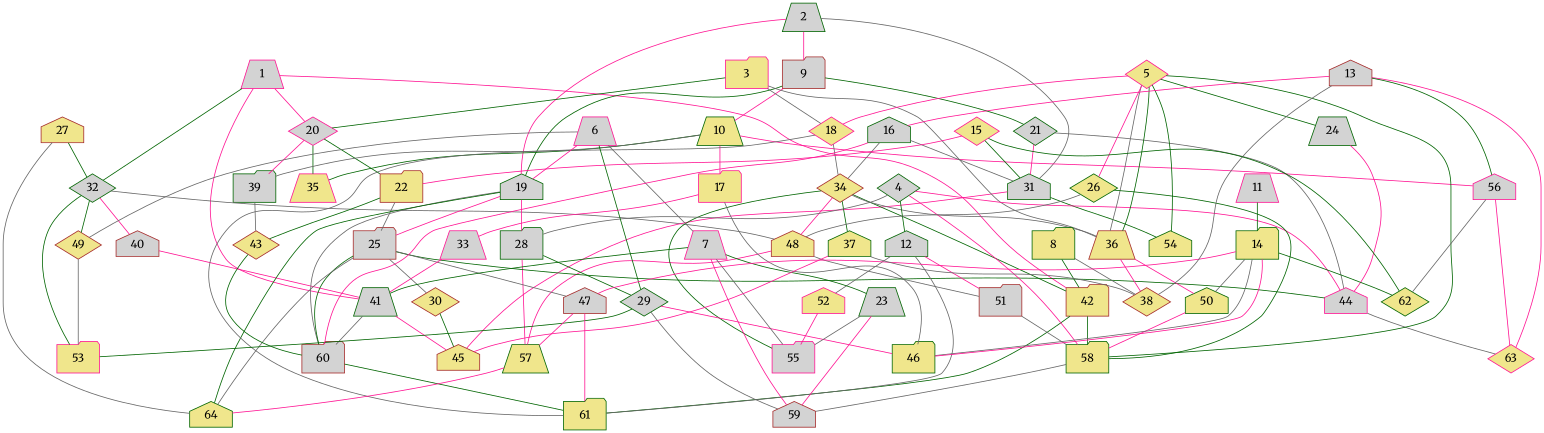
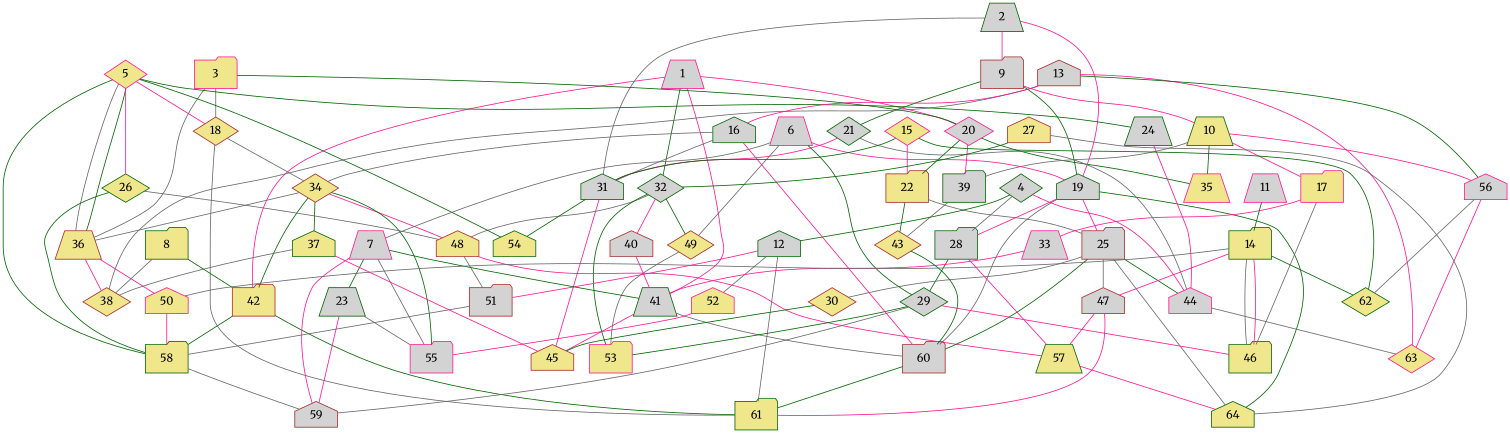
node "18": color deeppink -> brown
edge "4" -- "58": removed
node "50": color darkgreen -> deeppink
